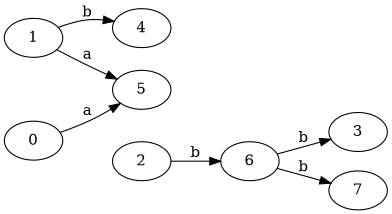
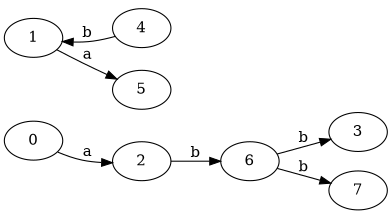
edge "1" -> "4": reversed
edge "0" -> "5": now "0" -> "2"
